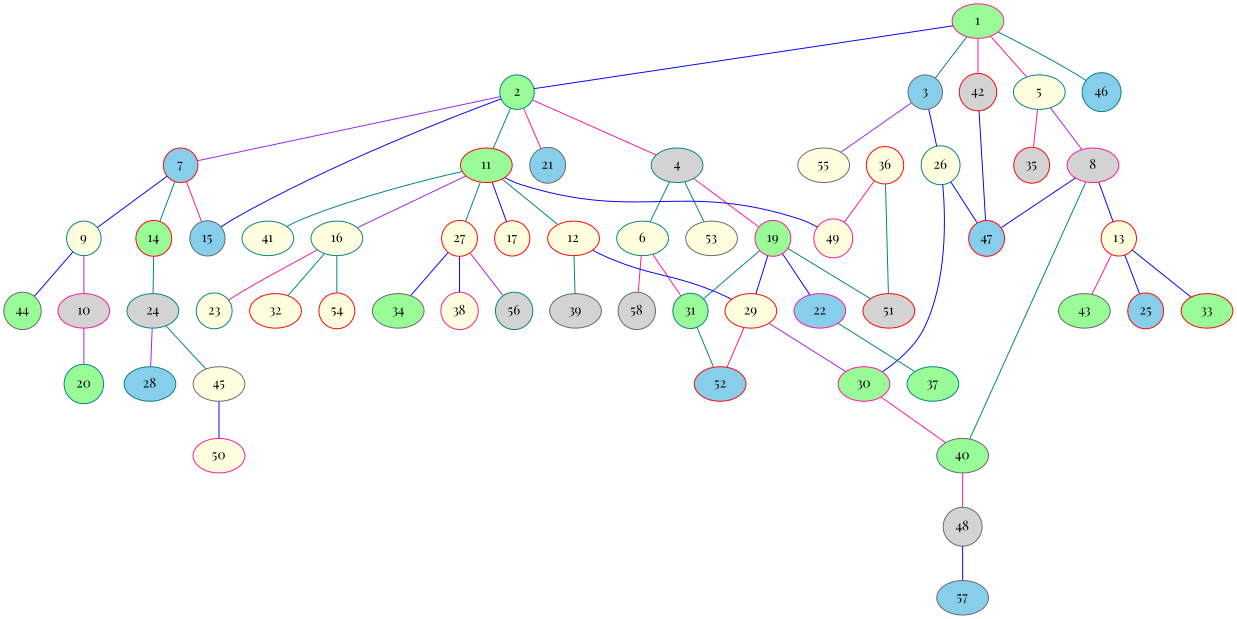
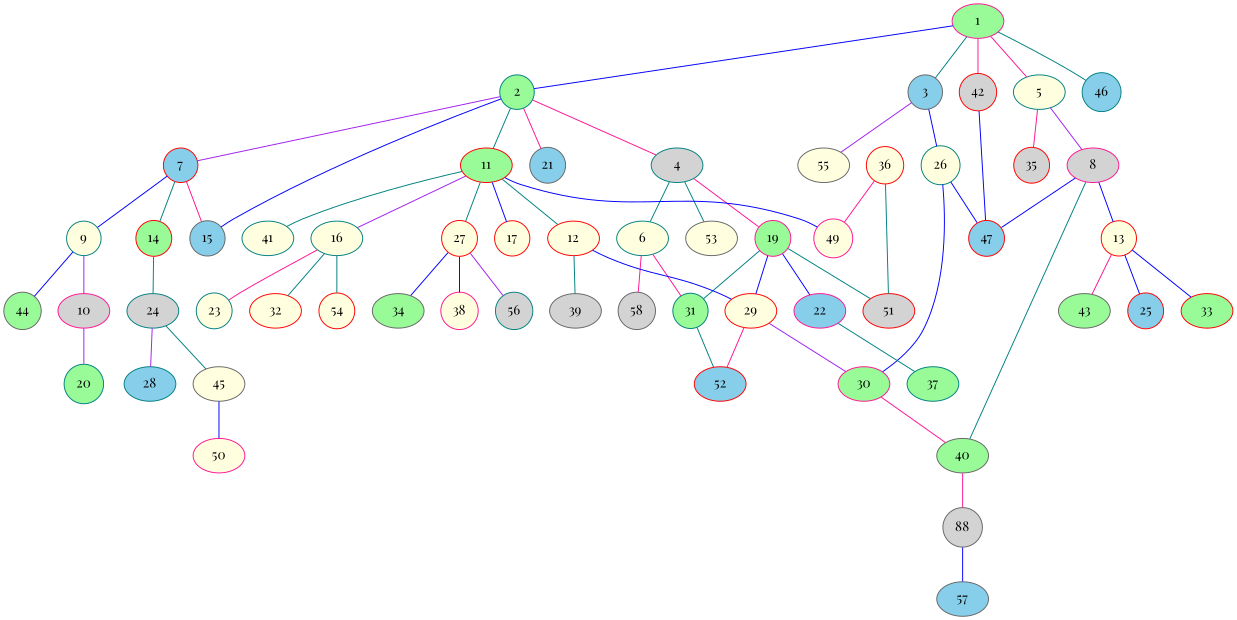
node "48": label "48" -> "88"
